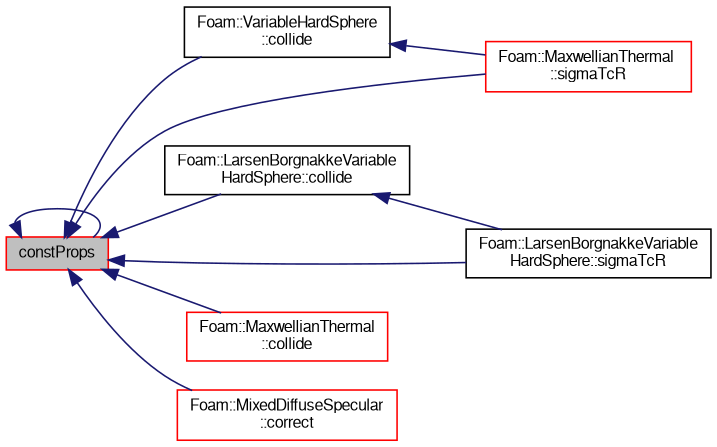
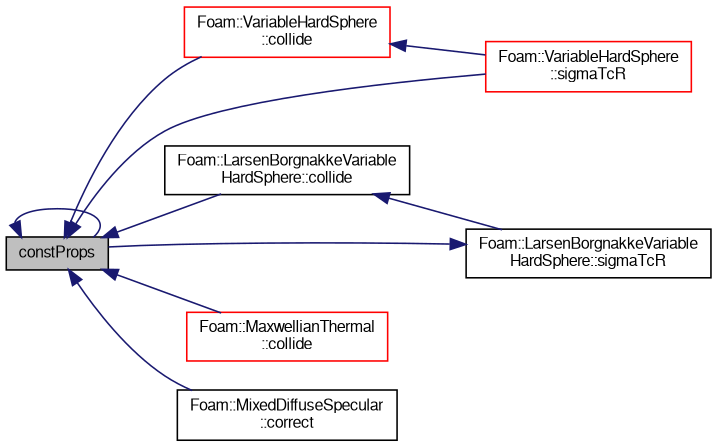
node "Foam::VariableHardSphere ::collide": color black -> red
node "Foam::MaxwellianThermal ::sigmaTcR": label "Foam::MaxwellianThermal ::sigmaTcR" -> "Foam::VariableHardSphere ::sigmaTcR"
node "constProps": color red -> black
edge "Foam::LarsenBorgnakkeVariable HardSphere::sigmaTcR" -> "constProps": reversed
node "Foam::MixedDiffuseSpecular ::correct": color red -> black
